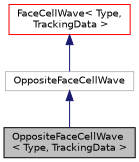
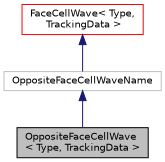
node "OppositeFaceCellWave": label "OppositeFaceCellWave" -> "OppositeFaceCellWaveName"
